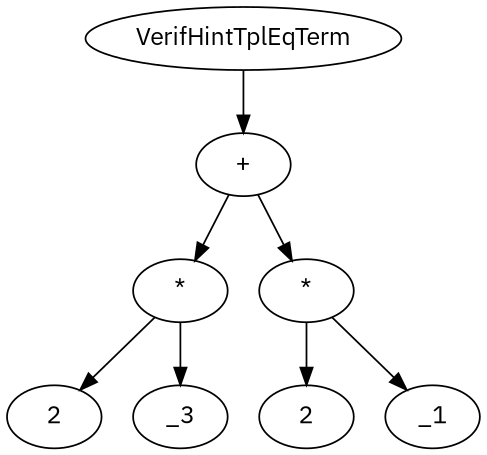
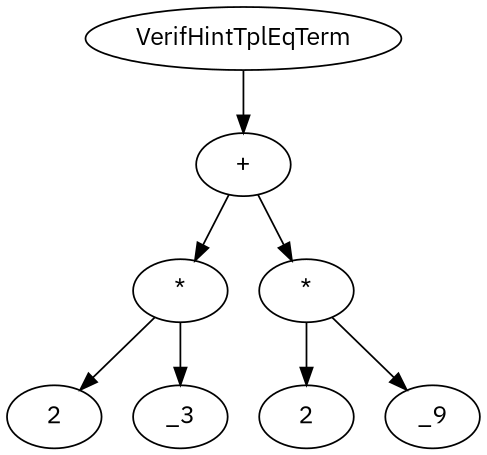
node "_1": label "_1" -> "_9"
